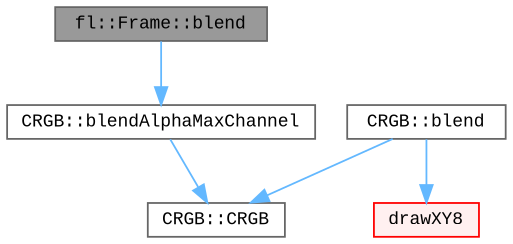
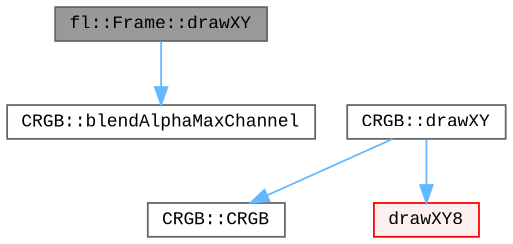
node "fl::Frame::blend": label "fl::Frame::blend" -> "fl::Frame::drawXY"
node "CRGB::blend": label "CRGB::blend" -> "CRGB::drawXY"
edge "CRGB::blendAlphaMaxChannel" -> "CRGB::CRGB": removed
